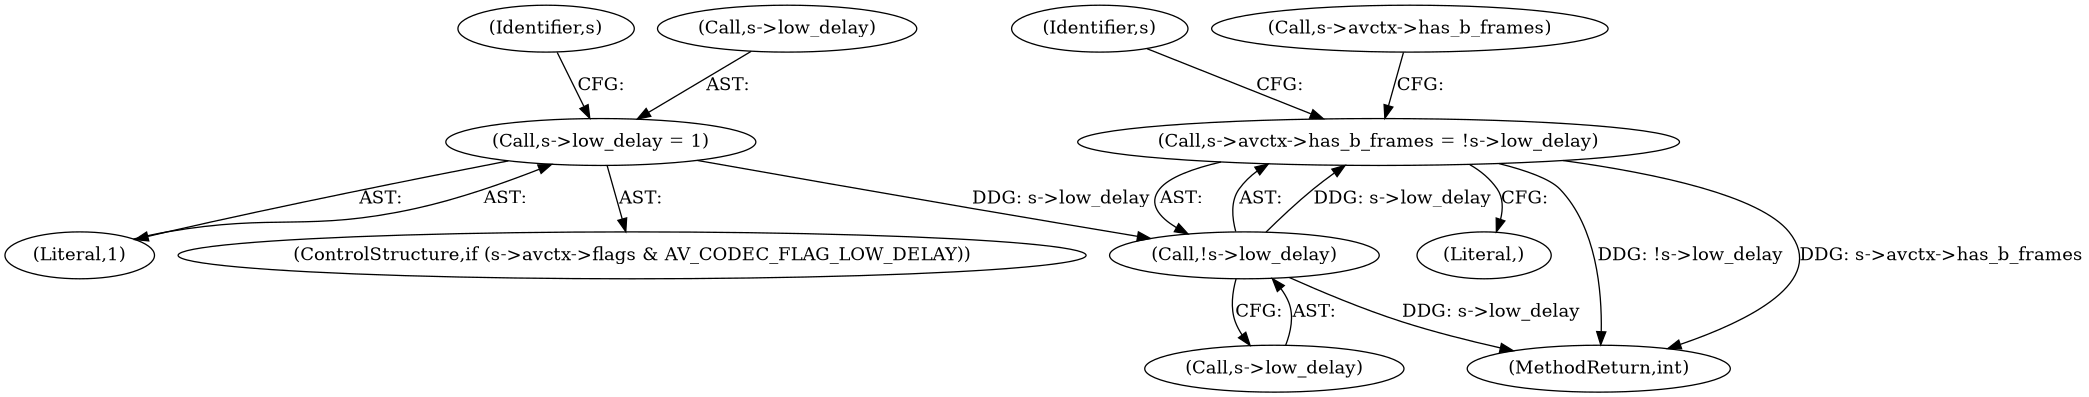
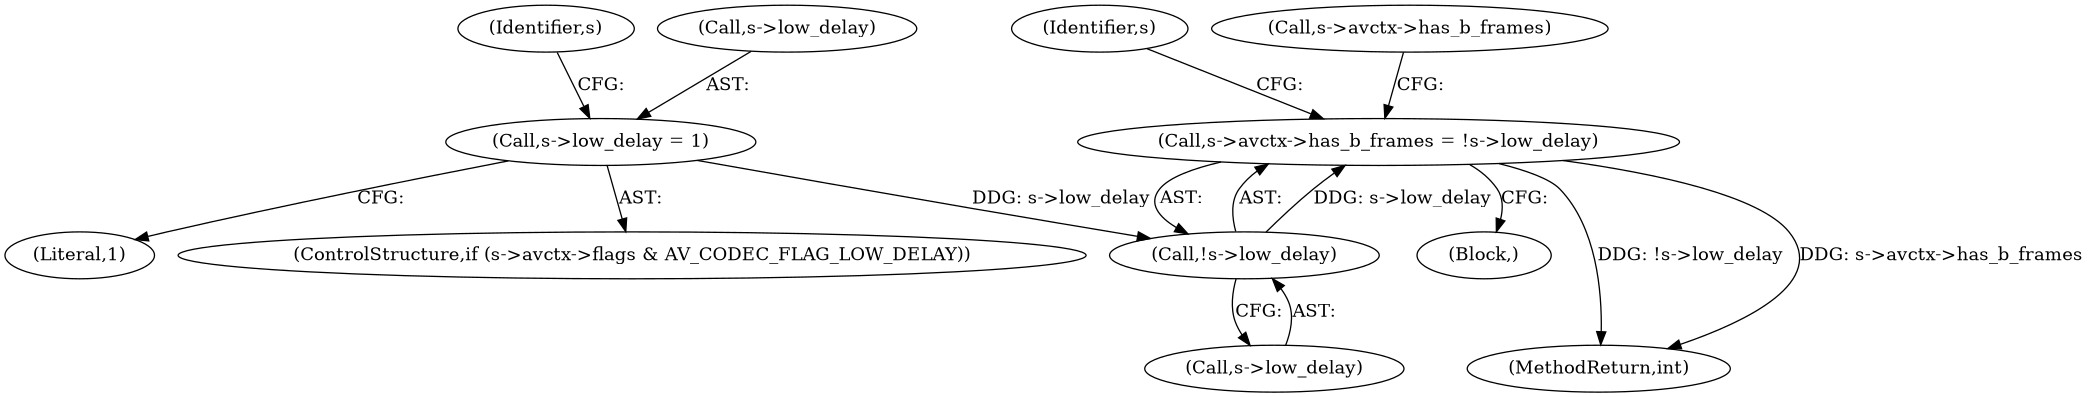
edge "(Call,s->low_delay = 1)" -> "(Literal,1)": label "AST: " -> "CFG: "
edge "(Literal,1)" -> "(Call,s->low_delay = 1)": removed, label "AST:"
node "(Literal,)": label "(Literal,)" -> "(Block,)"
edge "(Call,!s->low_delay)" -> "(MethodReturn,int)": removed, label "DDG: s->low_delay"
